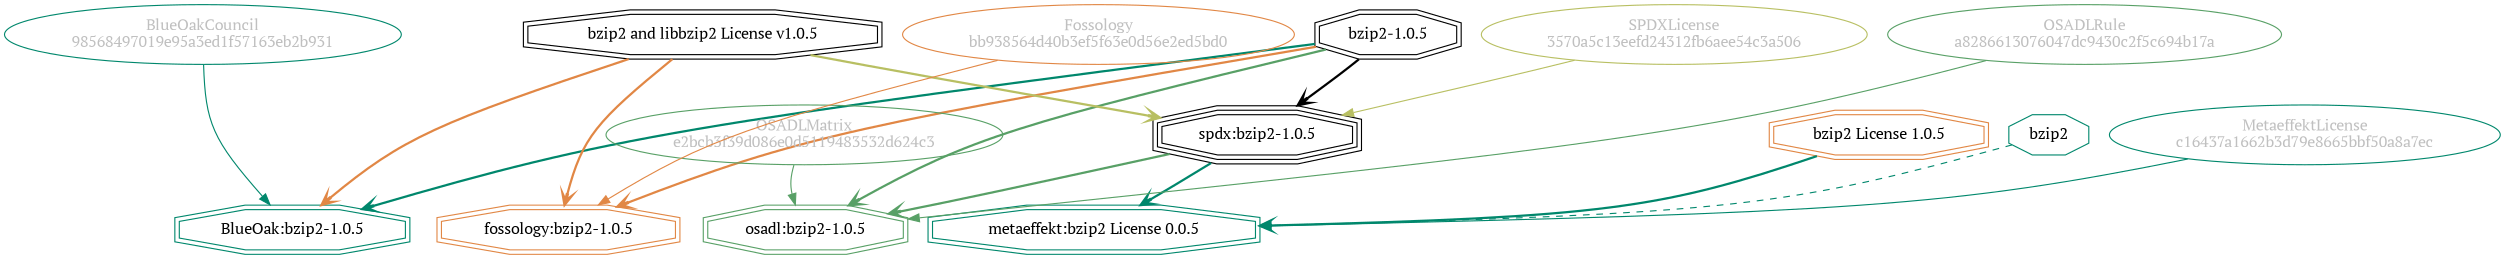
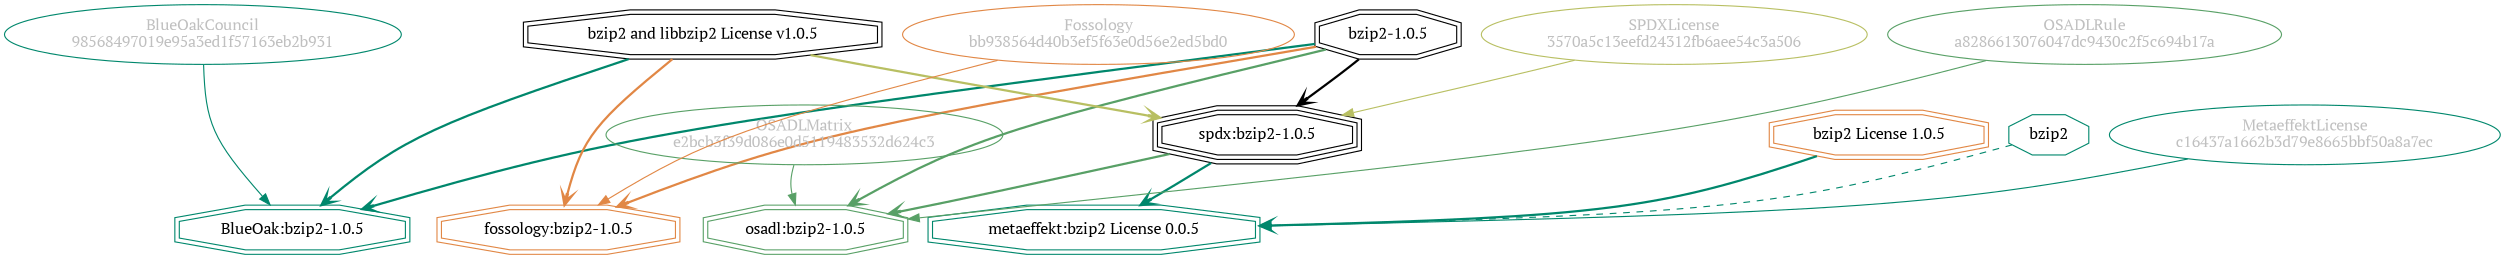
edge "bzip2 and libbzip2 License v1.0.5" -> "BlueOak:bzip2-1.0.5": color #e18745 -> #00876c
